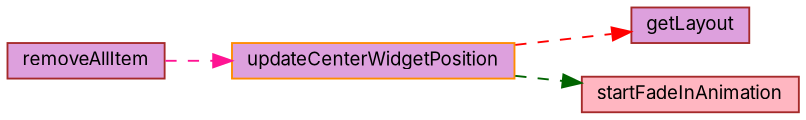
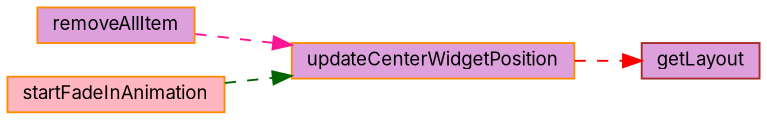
node "removeAllItem": color brown -> darkorange
edge "updateCenterWidgetPosition" -> "startFadeInAnimation": reversed
node "startFadeInAnimation": color brown -> darkorange
